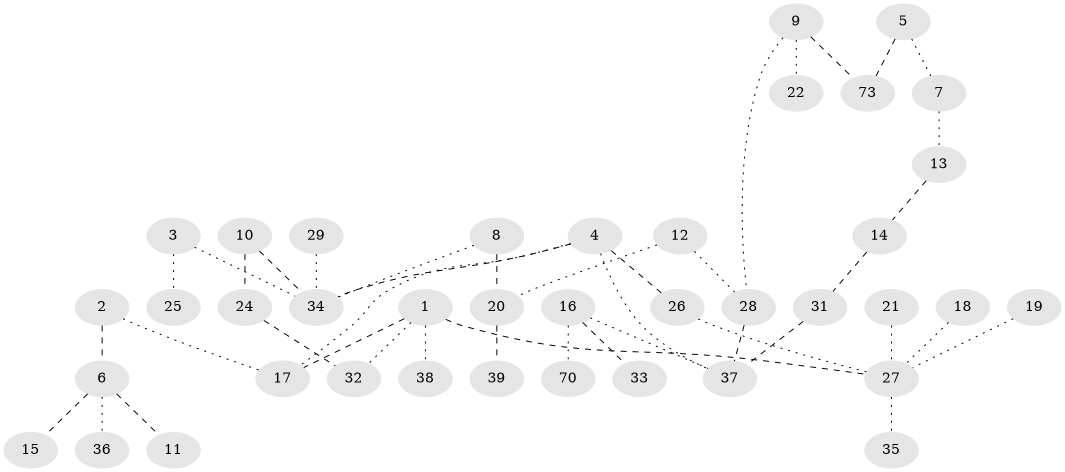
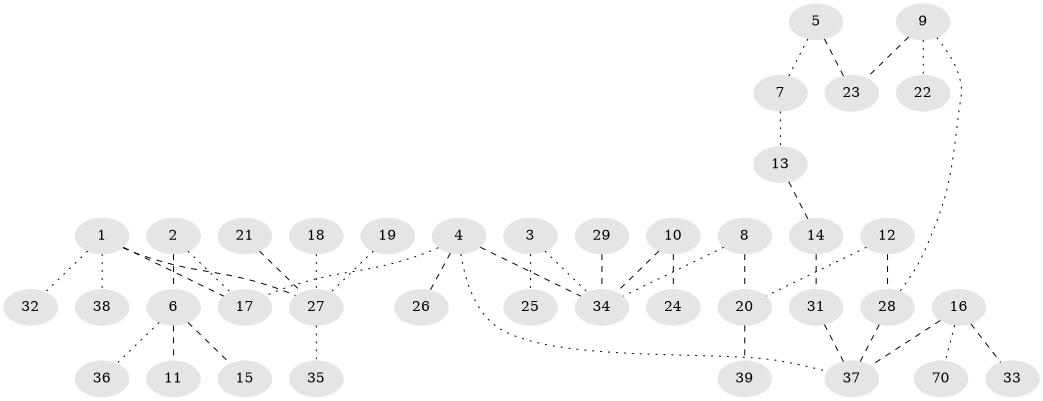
node "73": label "73" -> "23"
edge "29" -- "34": style dotted -> dashed
edge "12" -- "28": style dotted -> dashed
edge "24" -- "32": removed
edge "16" -- "37": style dotted -> dashed
edge "21" -- "27": style dotted -> dashed
edge "26" -- "27": removed
